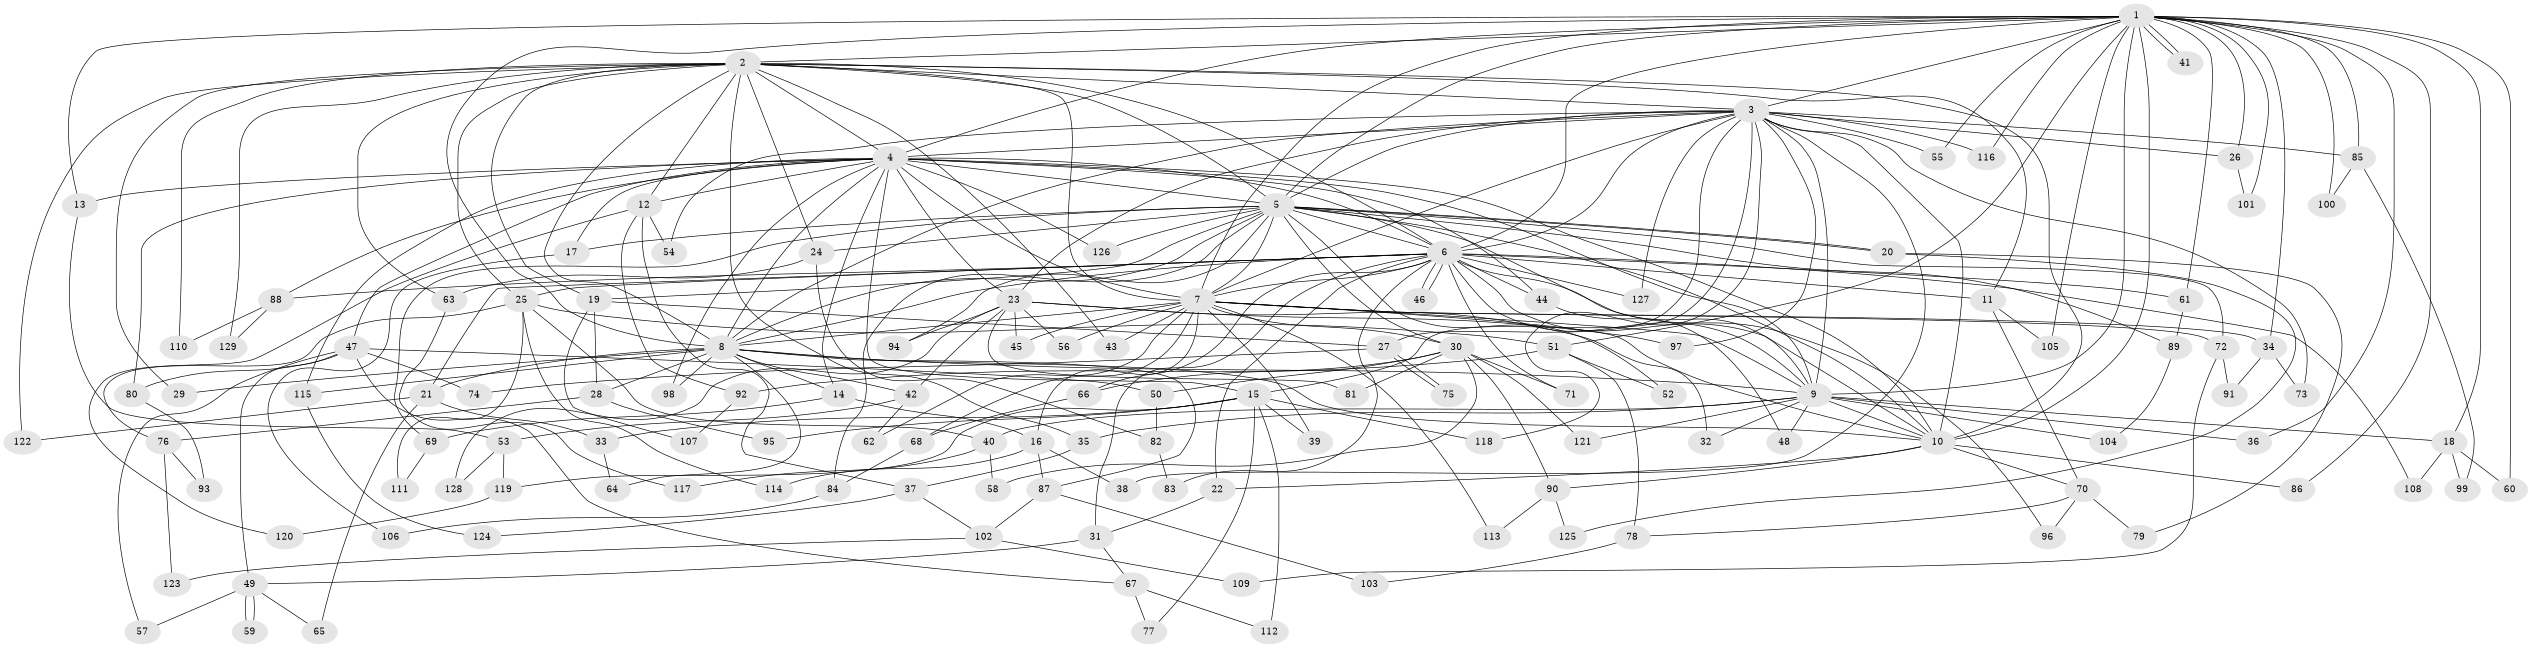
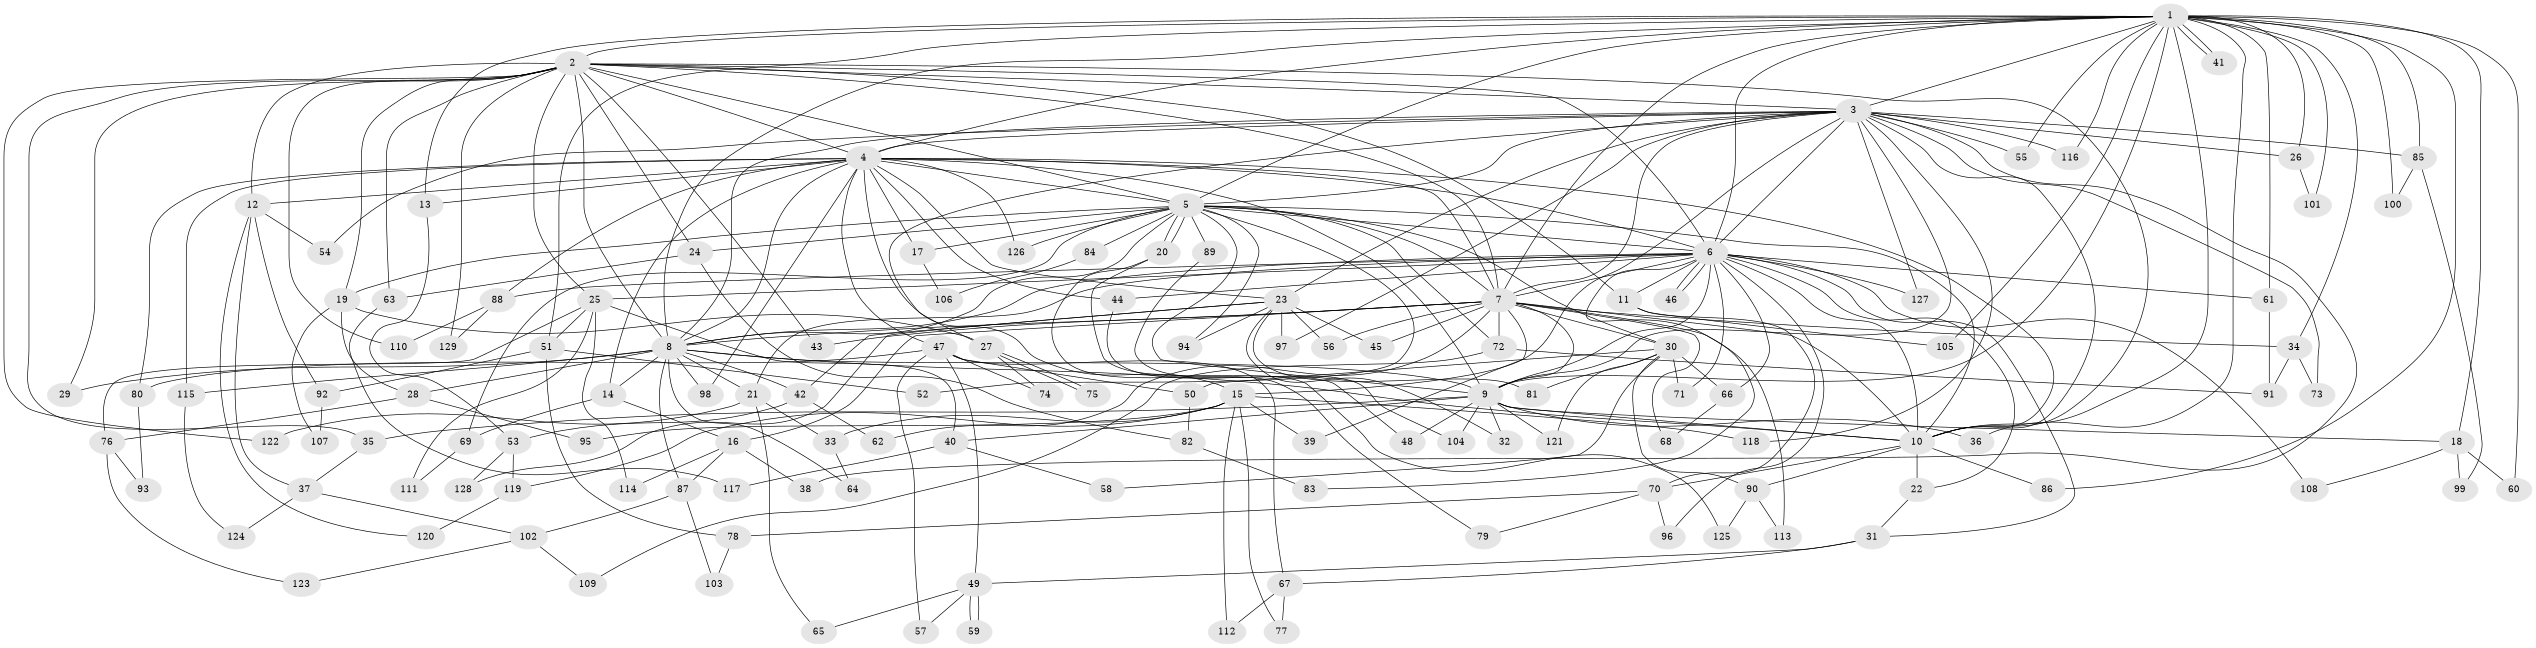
edge "61" -- "89": now "61" -- "91"
edge "68" -- "84": removed
